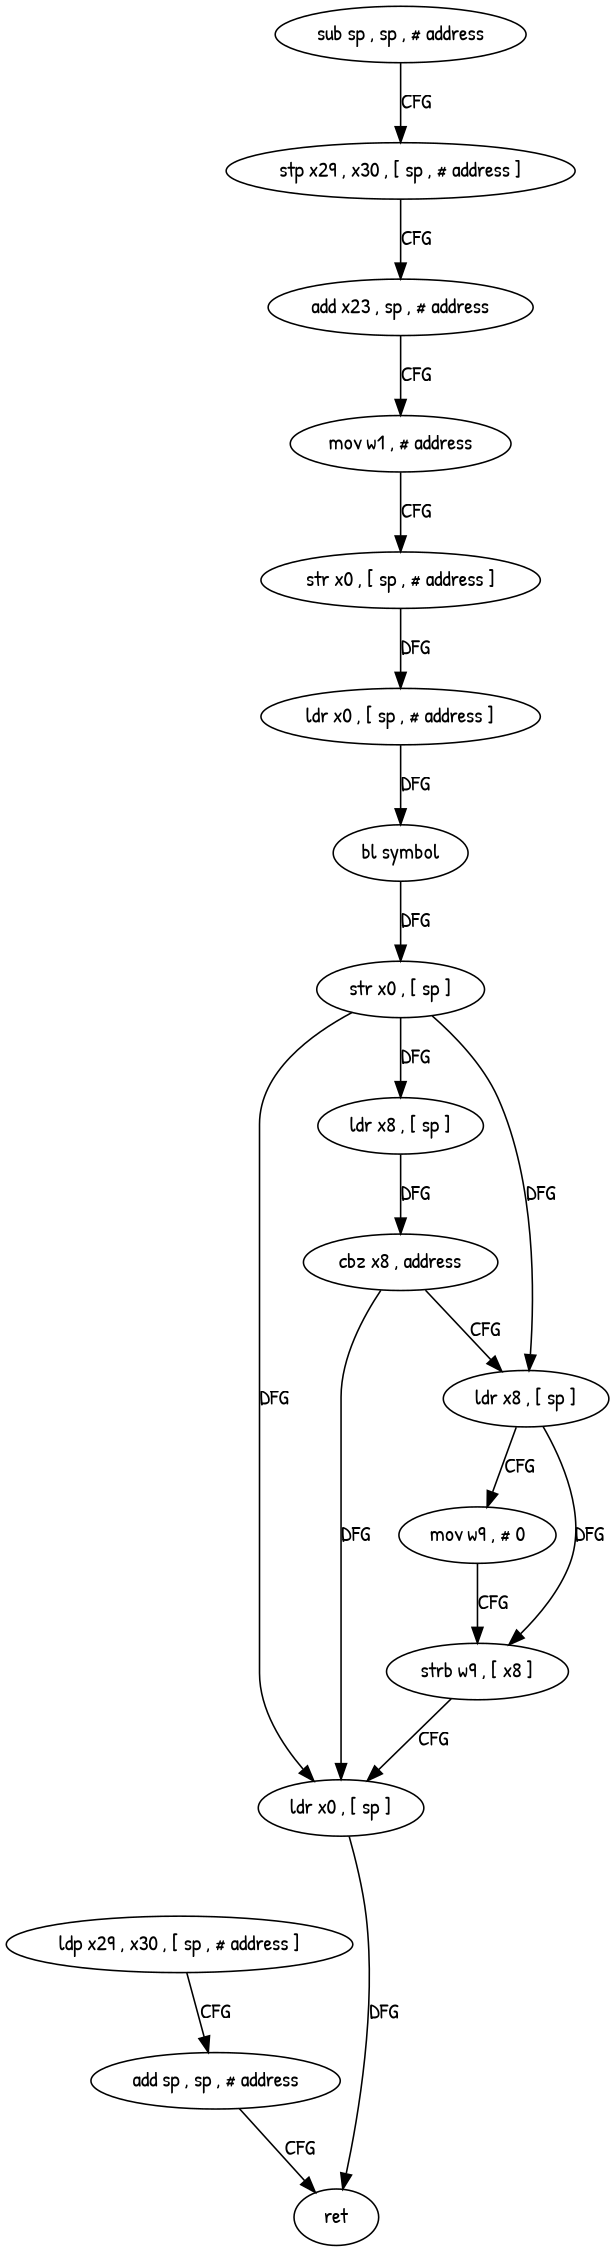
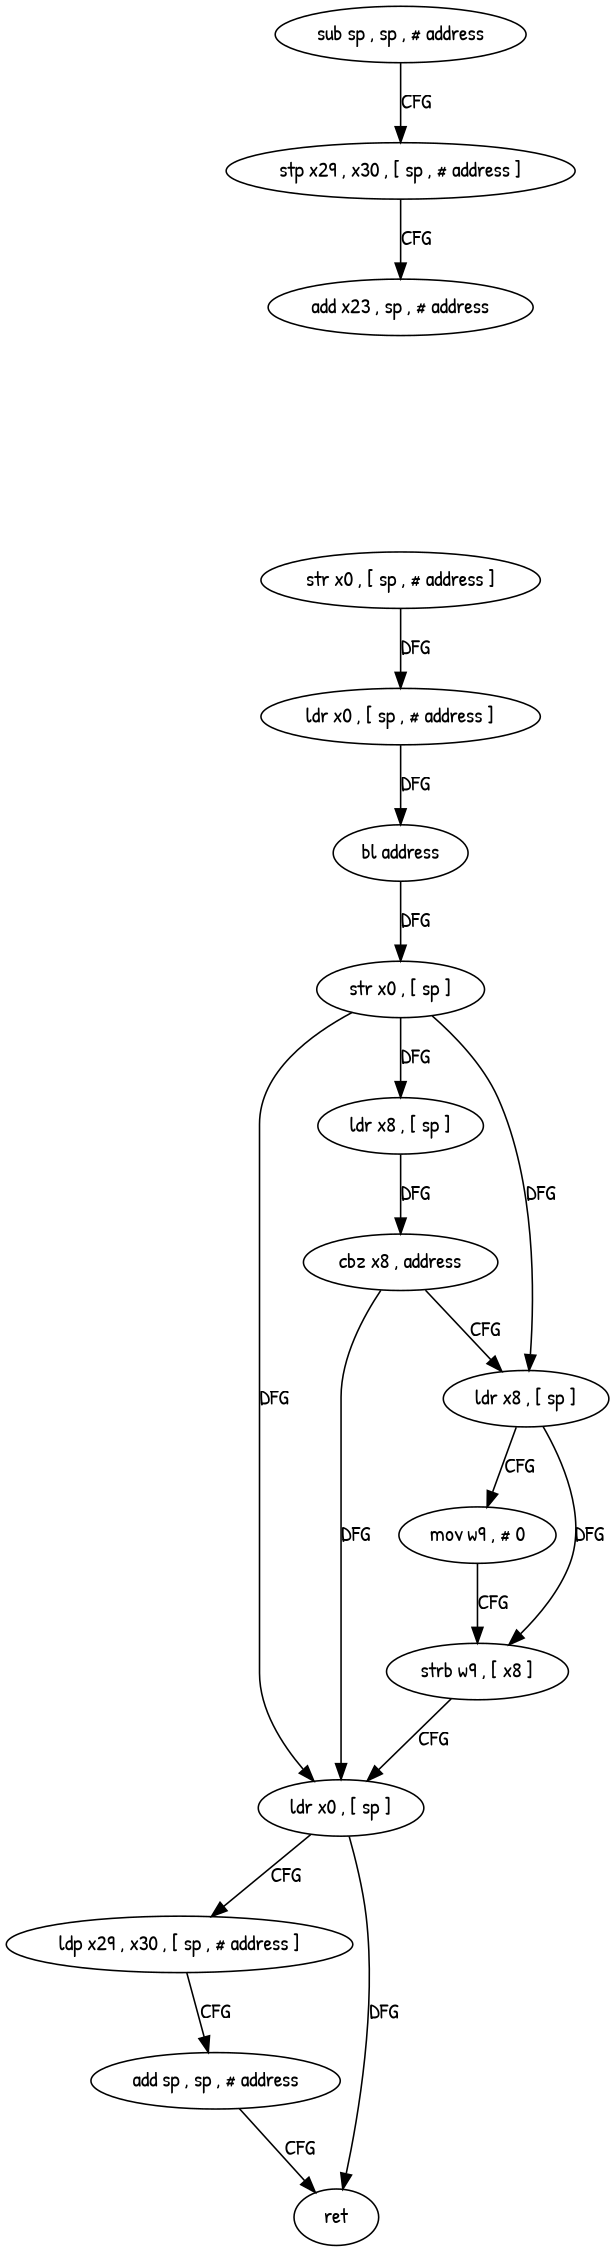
node "mov w1 , # address": removed
node "bl symbol": label "bl symbol" -> "bl address"
edge "ldr x0 , [ sp ]" -> "ldp x29 , x30 , [ sp , # address ]": added, label "CFG"
